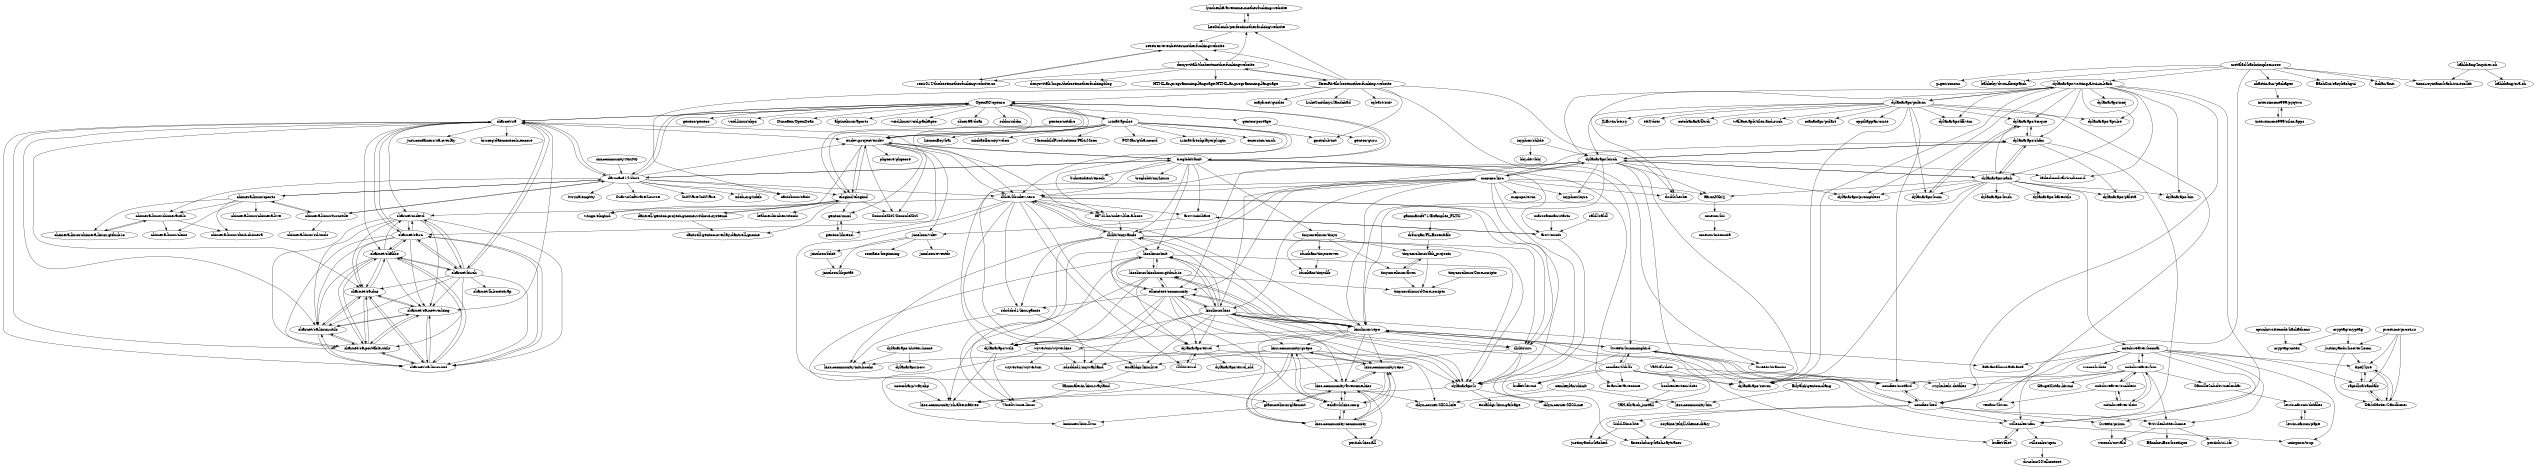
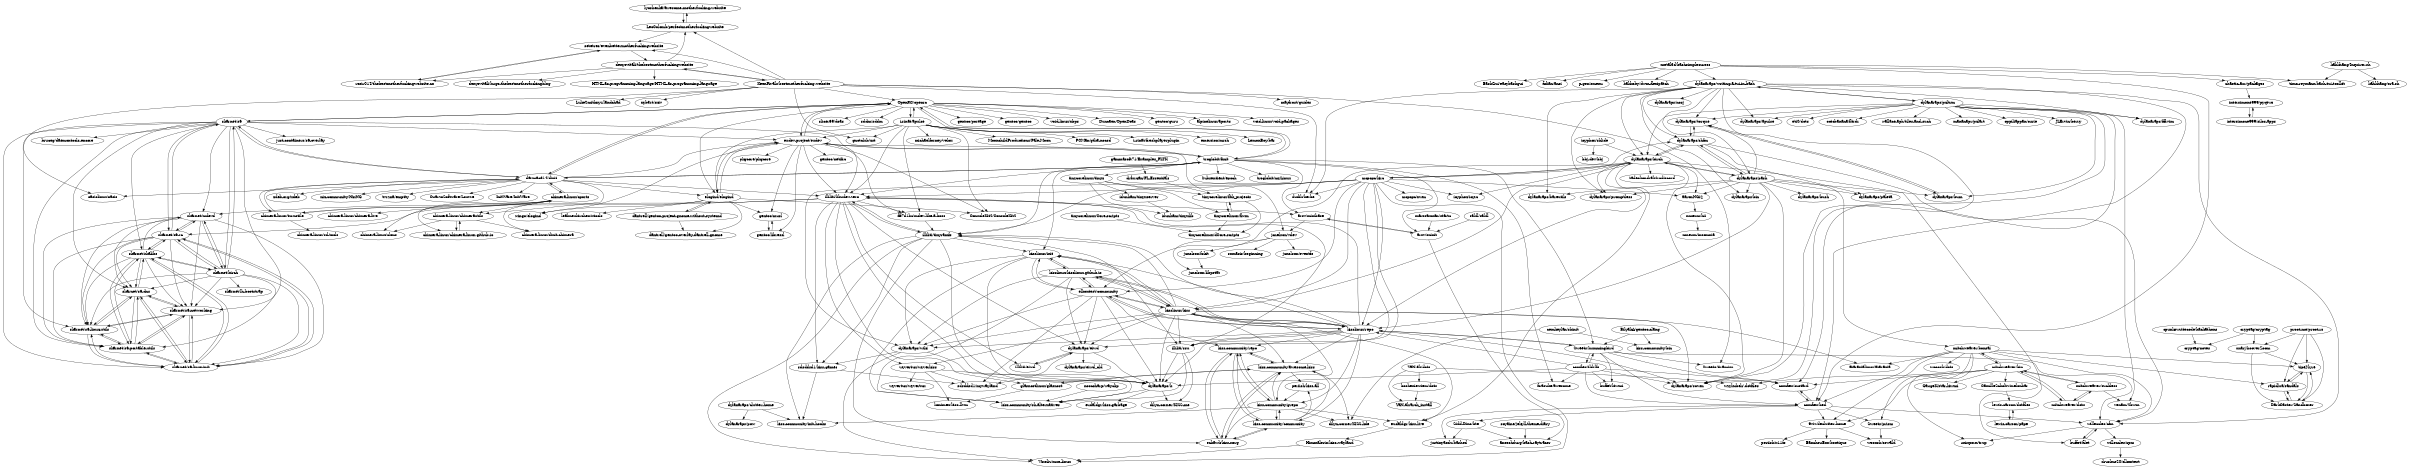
edge "gentoo/portage" -> "gentoo/guru": now "OpenRC/openrc" -> "gentoo/guru"
edge "gentoo/netifrc" -> "eudev-project/eudev": reversed
edge "dylanaraps/writing-a-tui-in-bash" -> "tadeokondrak/ircdiscord": now "dylanaraps/writing-a-tui-in-bash" -> "dylanaraps/bareutils"
edge "nix-community/NixNG" -> "davmac314/dinit": reversed
edge "kisslinux/kisslinux.github.io" -> "tinycorelinux/dCore-scripts": now "kisslinux/kisslinux.github.io" -> "kisslinux/kiss"
edge "elkontest/community" -> "sdsddsd1/kiss-games": now "dylanaraps/wiki" -> "sdsddsd1/kiss-games"
node "justinyaodu/hooverZoom": label "justinyaodu/hooverZoom" -> "unarj/hooverZoom"
edge "comfies/custard" -> "Sweets/hummingbird": now "BilyakA/gentoo-clang" -> "Sweets/hummingbird"
edge "echawk/kiss-xorg" -> "kiss-community/grepo": now "periish/kiss-all" -> "kiss-community/grepo"
